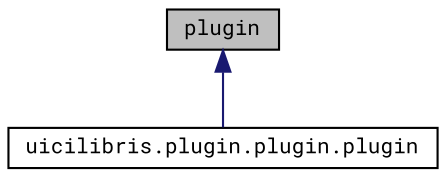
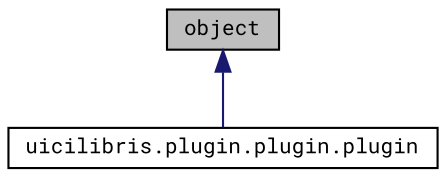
node "plugin": label "plugin" -> "object"
